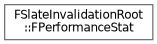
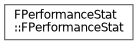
node "FSlateInvalidationRoot ::FPerformanceStat": label "FSlateInvalidationRoot ::FPerformanceStat" -> "FPerformanceStat ::FPerformanceStat"
